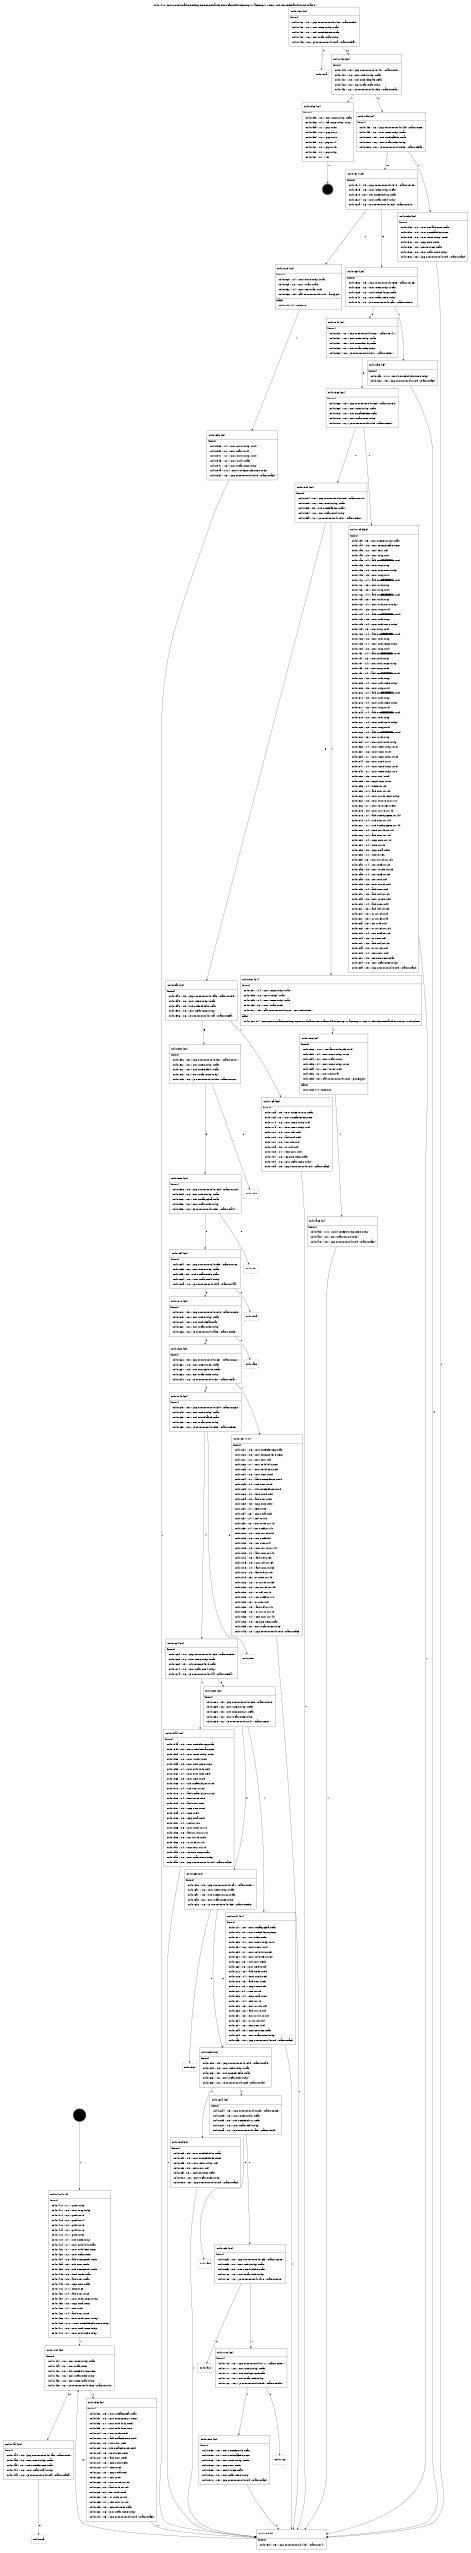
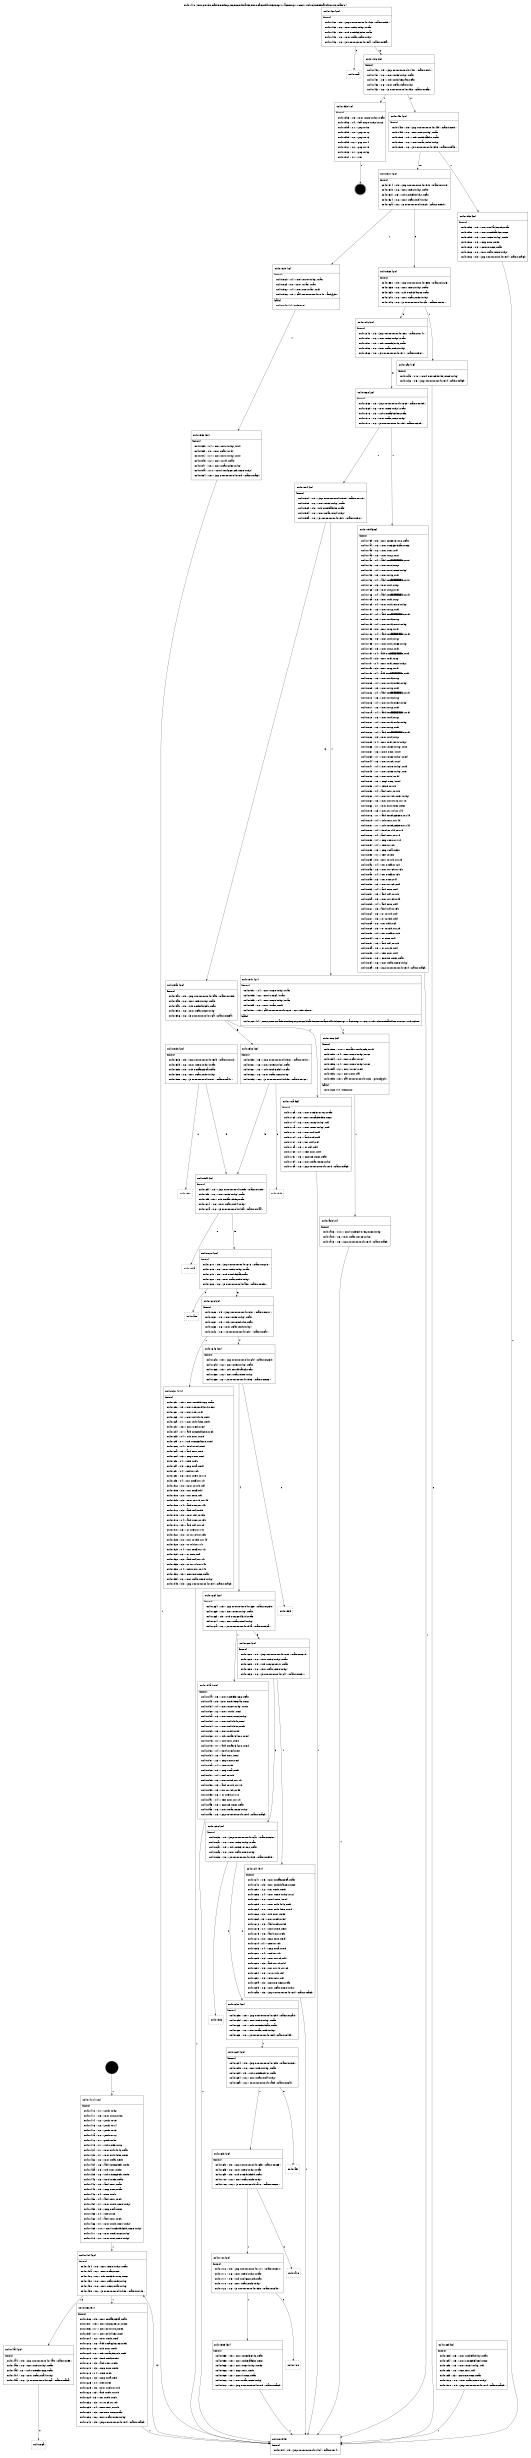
edge "0x4015bc [28]" -> "0x4015d8 [28]": now "0x4015bc [28]" -> "0x4015f4 [28]"
edge "0x4016b8 [28]" -> "0x4018ef [30]": removed, label "1"
